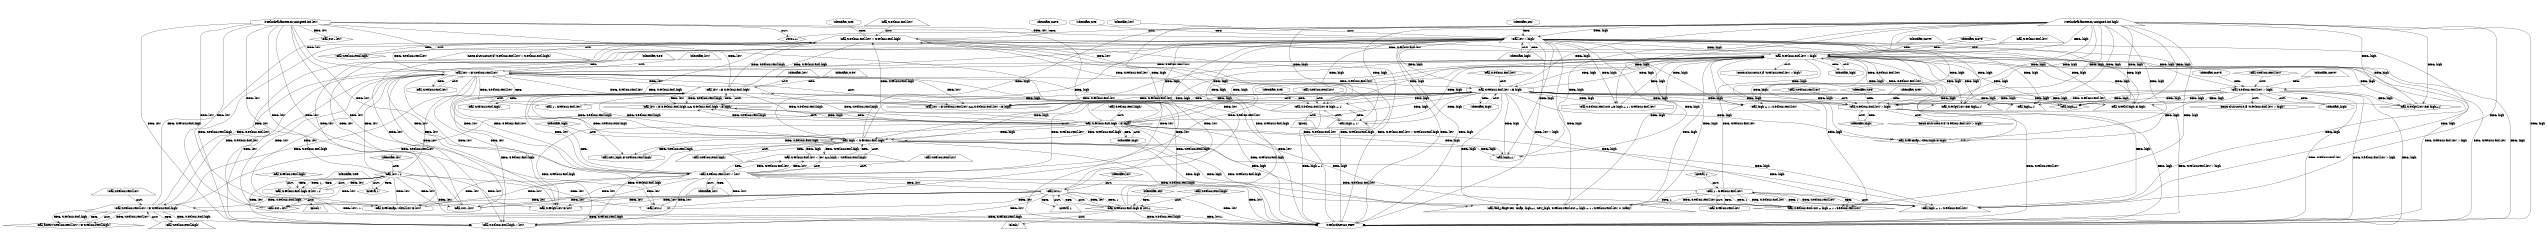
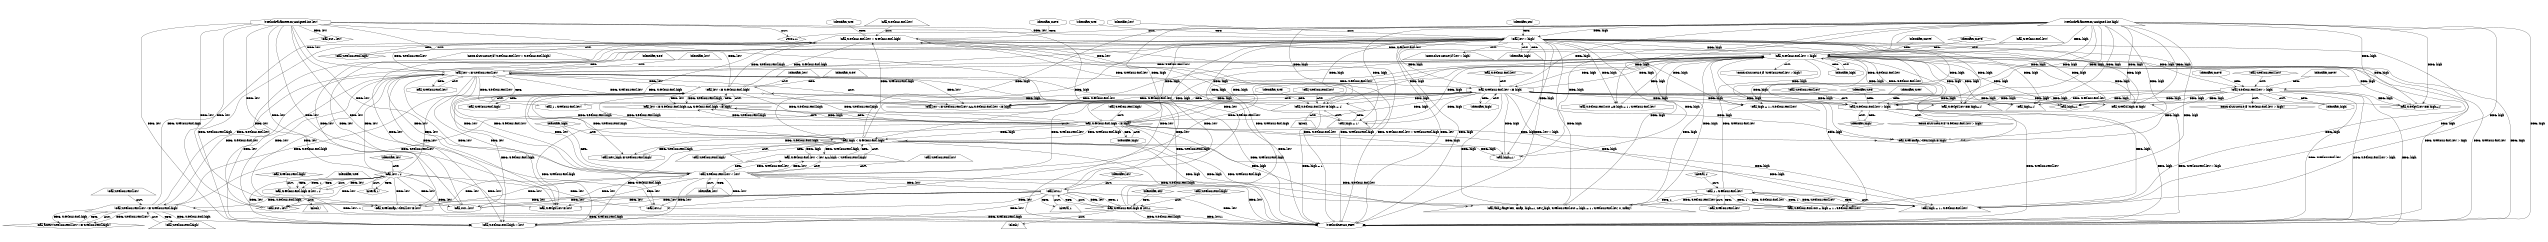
node "(ControlStructure,if (low > high))": added
edge "(Call,tree[current].low <= high)" -> "(Call,tree[current].out += high + 1 - tree[current].low)": removed, label "DDG: high"
edge "(Call,tree[current].low <= high)" -> "(Call,high < tree[current].high)": removed, label "DDG: high"
edge "(Call,tree[current].high <= high)" -> "(Call,tree[current].out + high + 1 - tree[current].low)": now "(Call,tree[current].high <= high)" -> "(Call,tree[cmap->tlen].high = high)"
